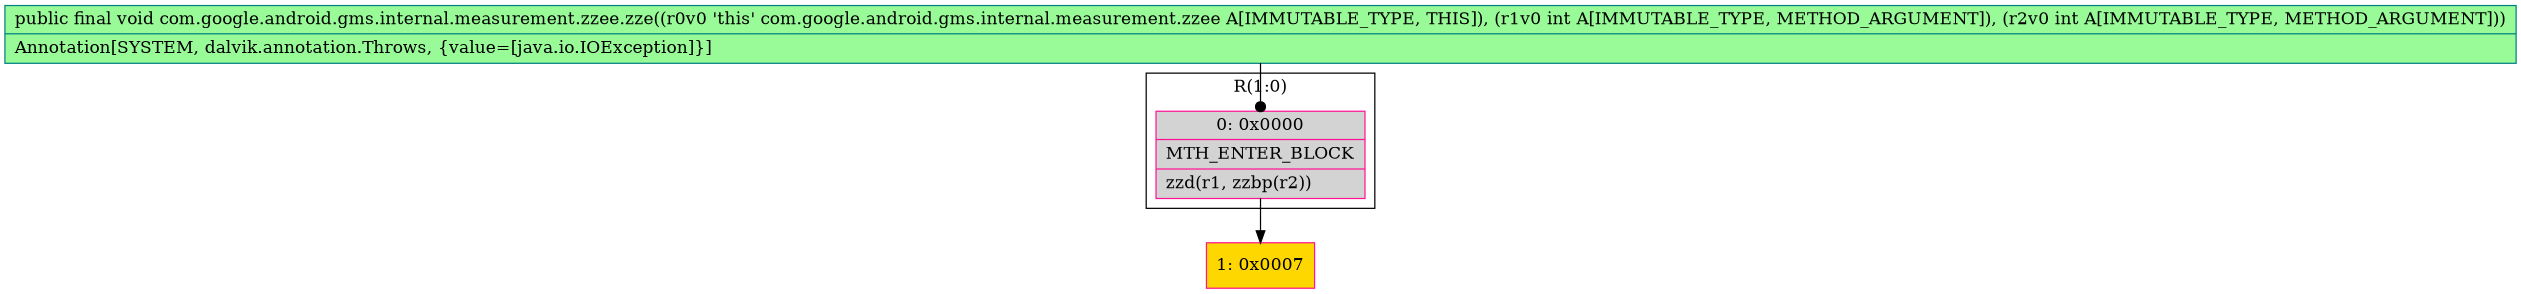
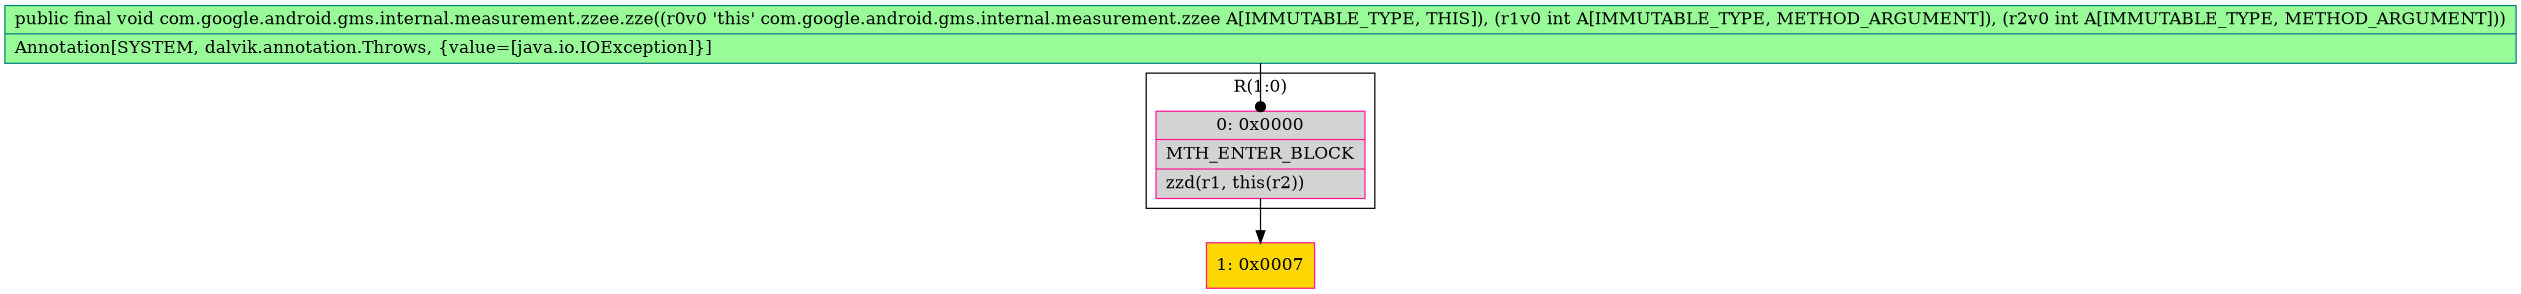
node "0: 0x0000": text "zzd(r1, zzbp(r2))" -> "zzd(r1, this(r2))"
